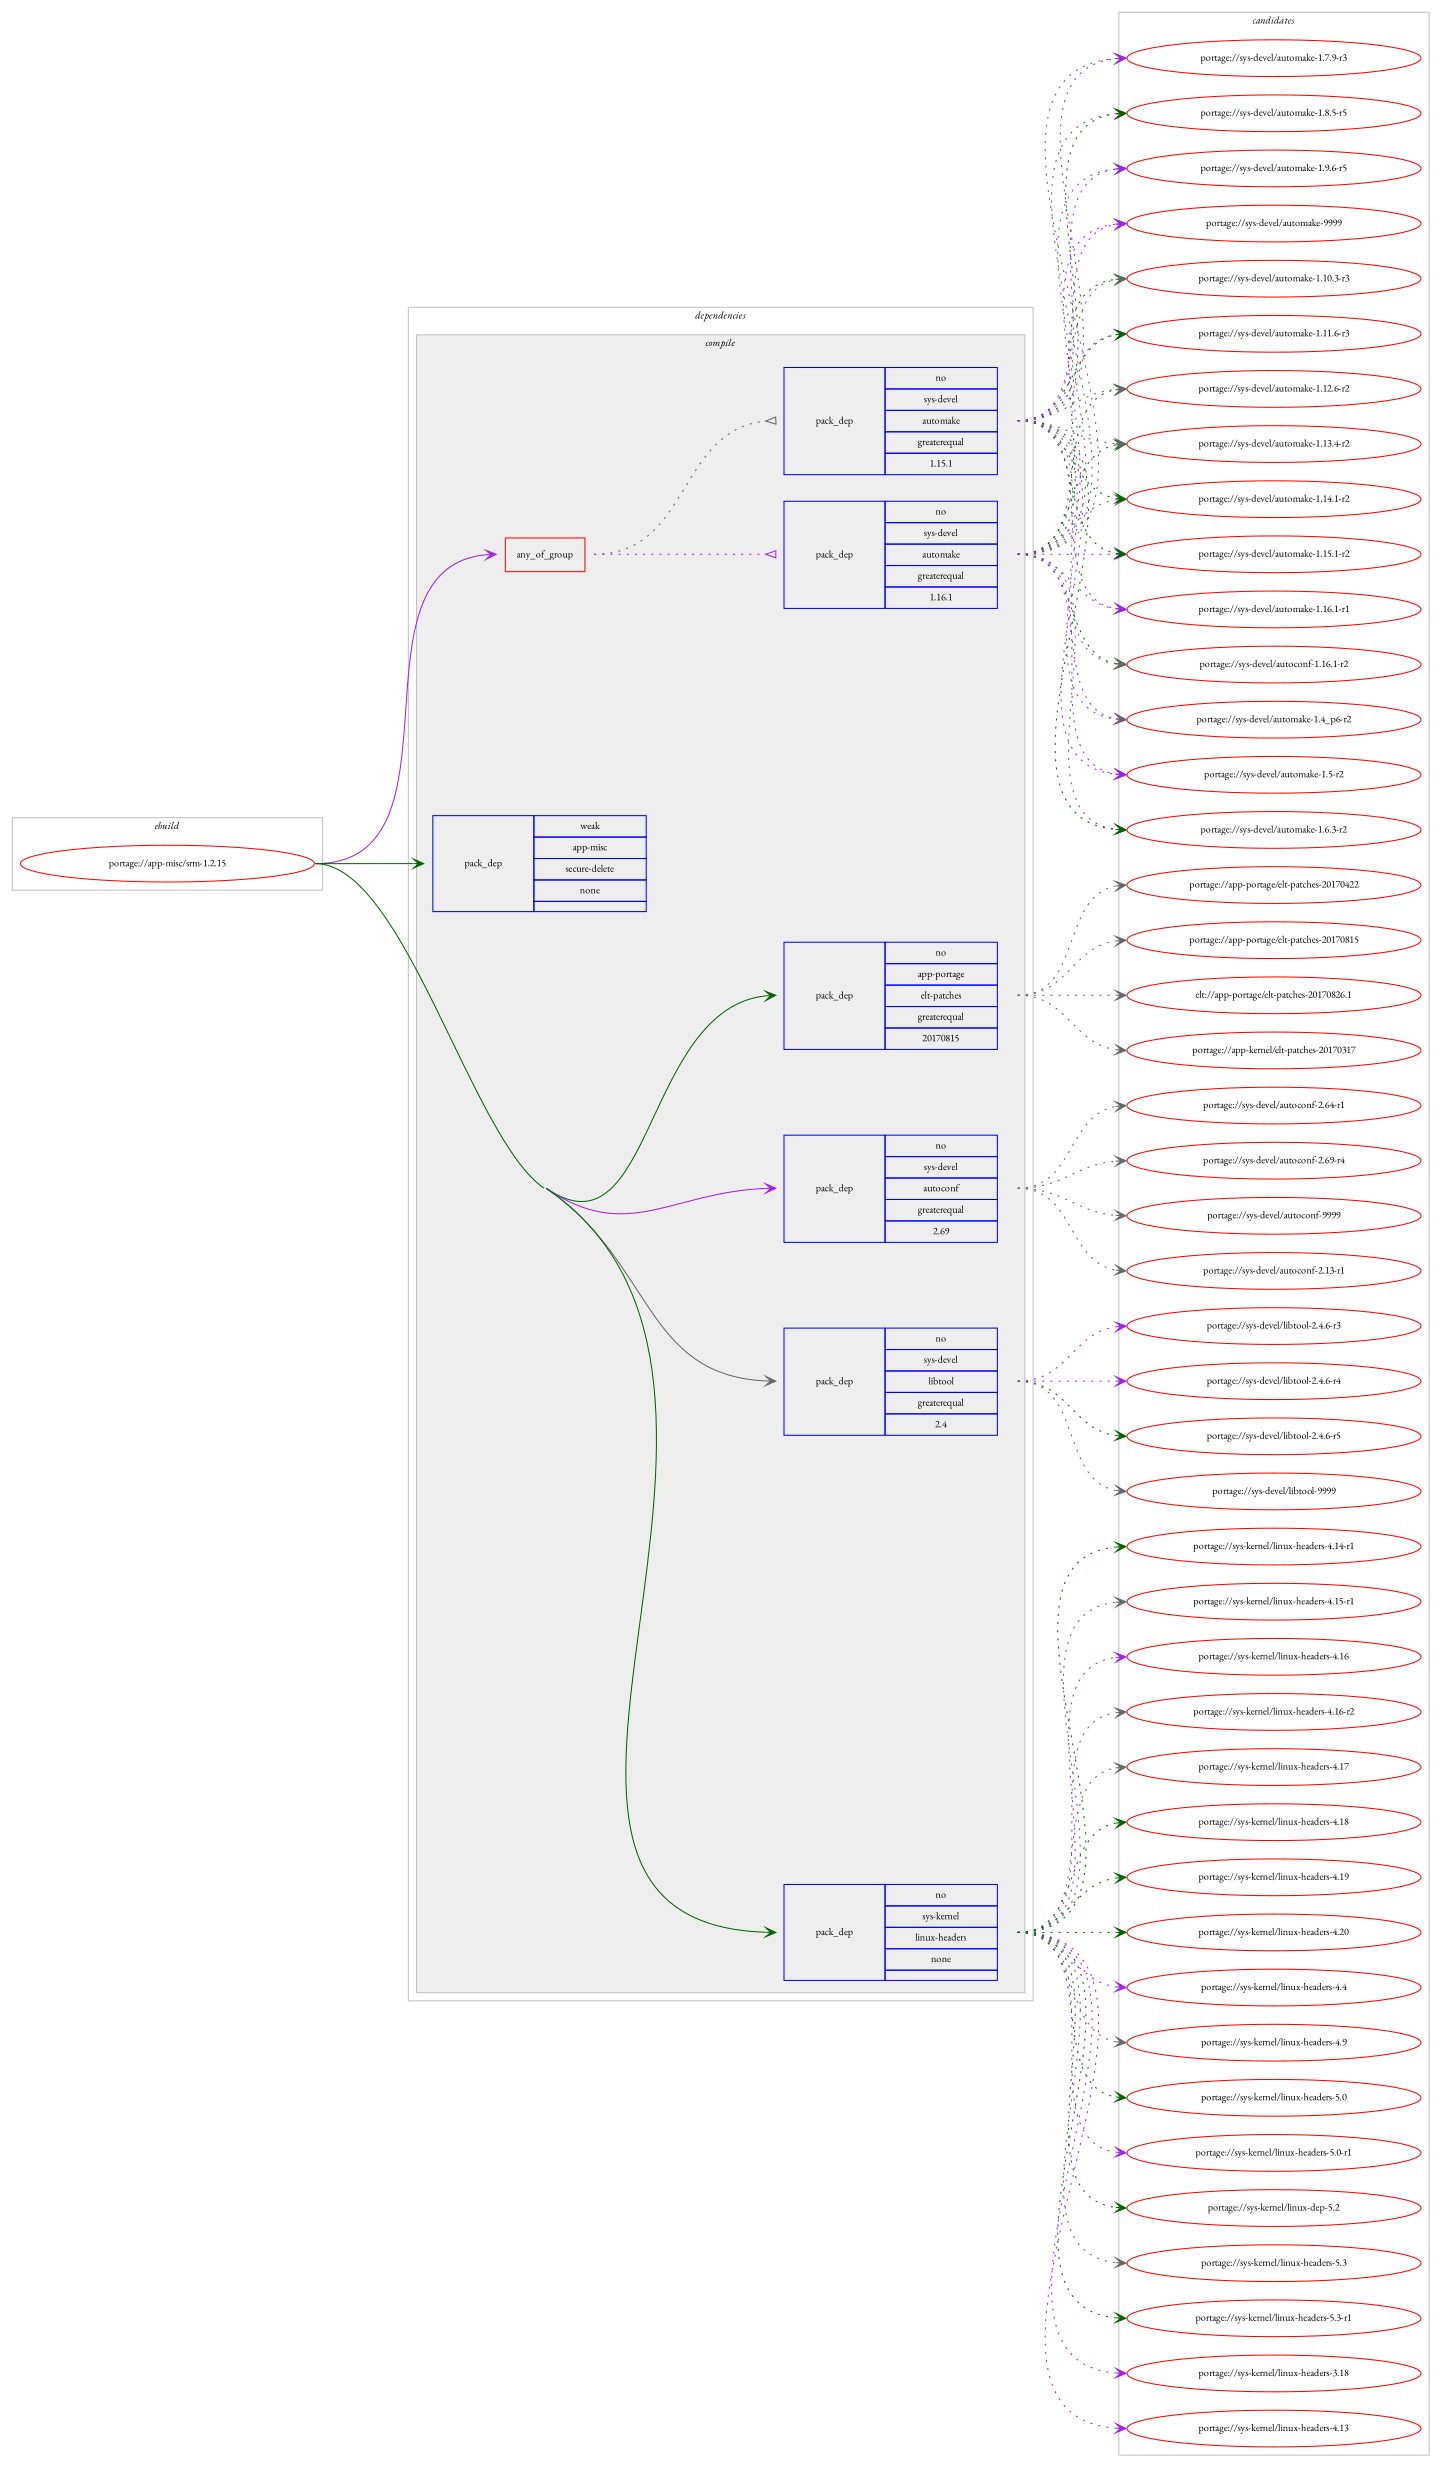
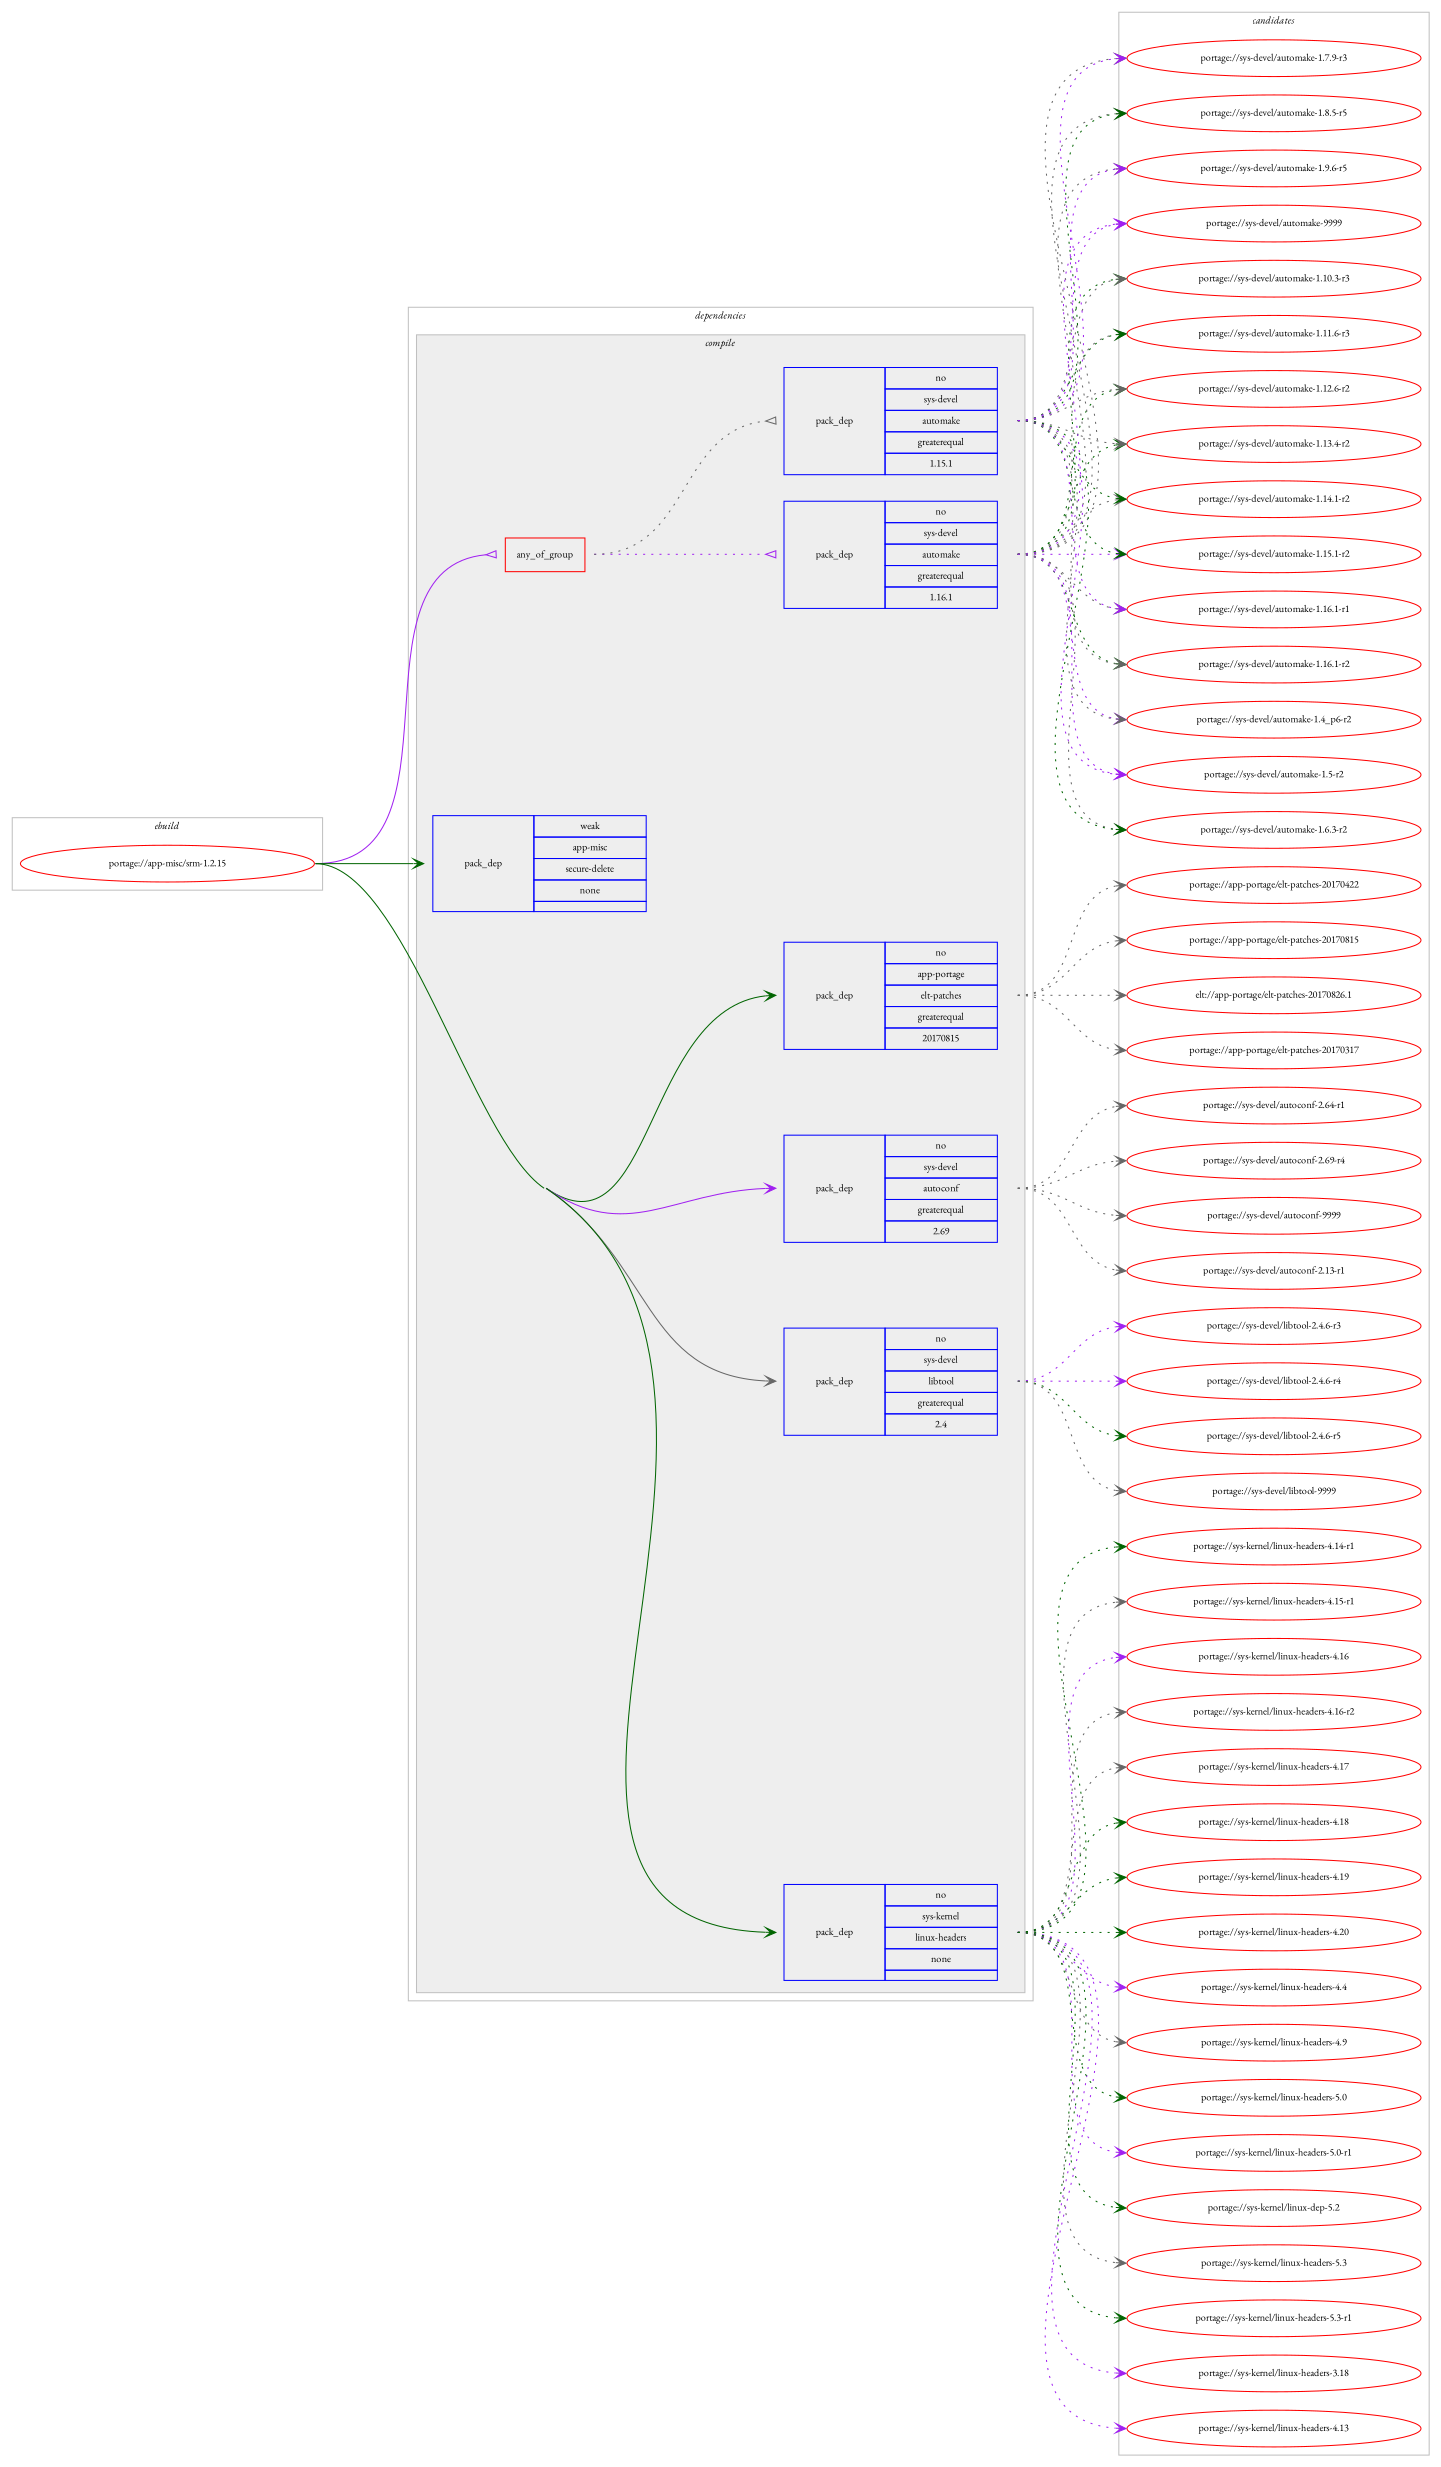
node "portage://sys-devel/autoconf-1.16.1-r2": label "portage://sys-devel/autoconf-1.16.1-r2" -> "portage://sys-devel/automake-1.16.1-r2"
edge "portage://app-misc/srm-1.2.15" -> "any_of_group": arrowhead vee -> oinv
node "portage://app-kernel/elt-patches-20170317": label "portage://app-kernel/elt-patches-20170317" -> "portage://app-portage/elt-patches-20170317"
